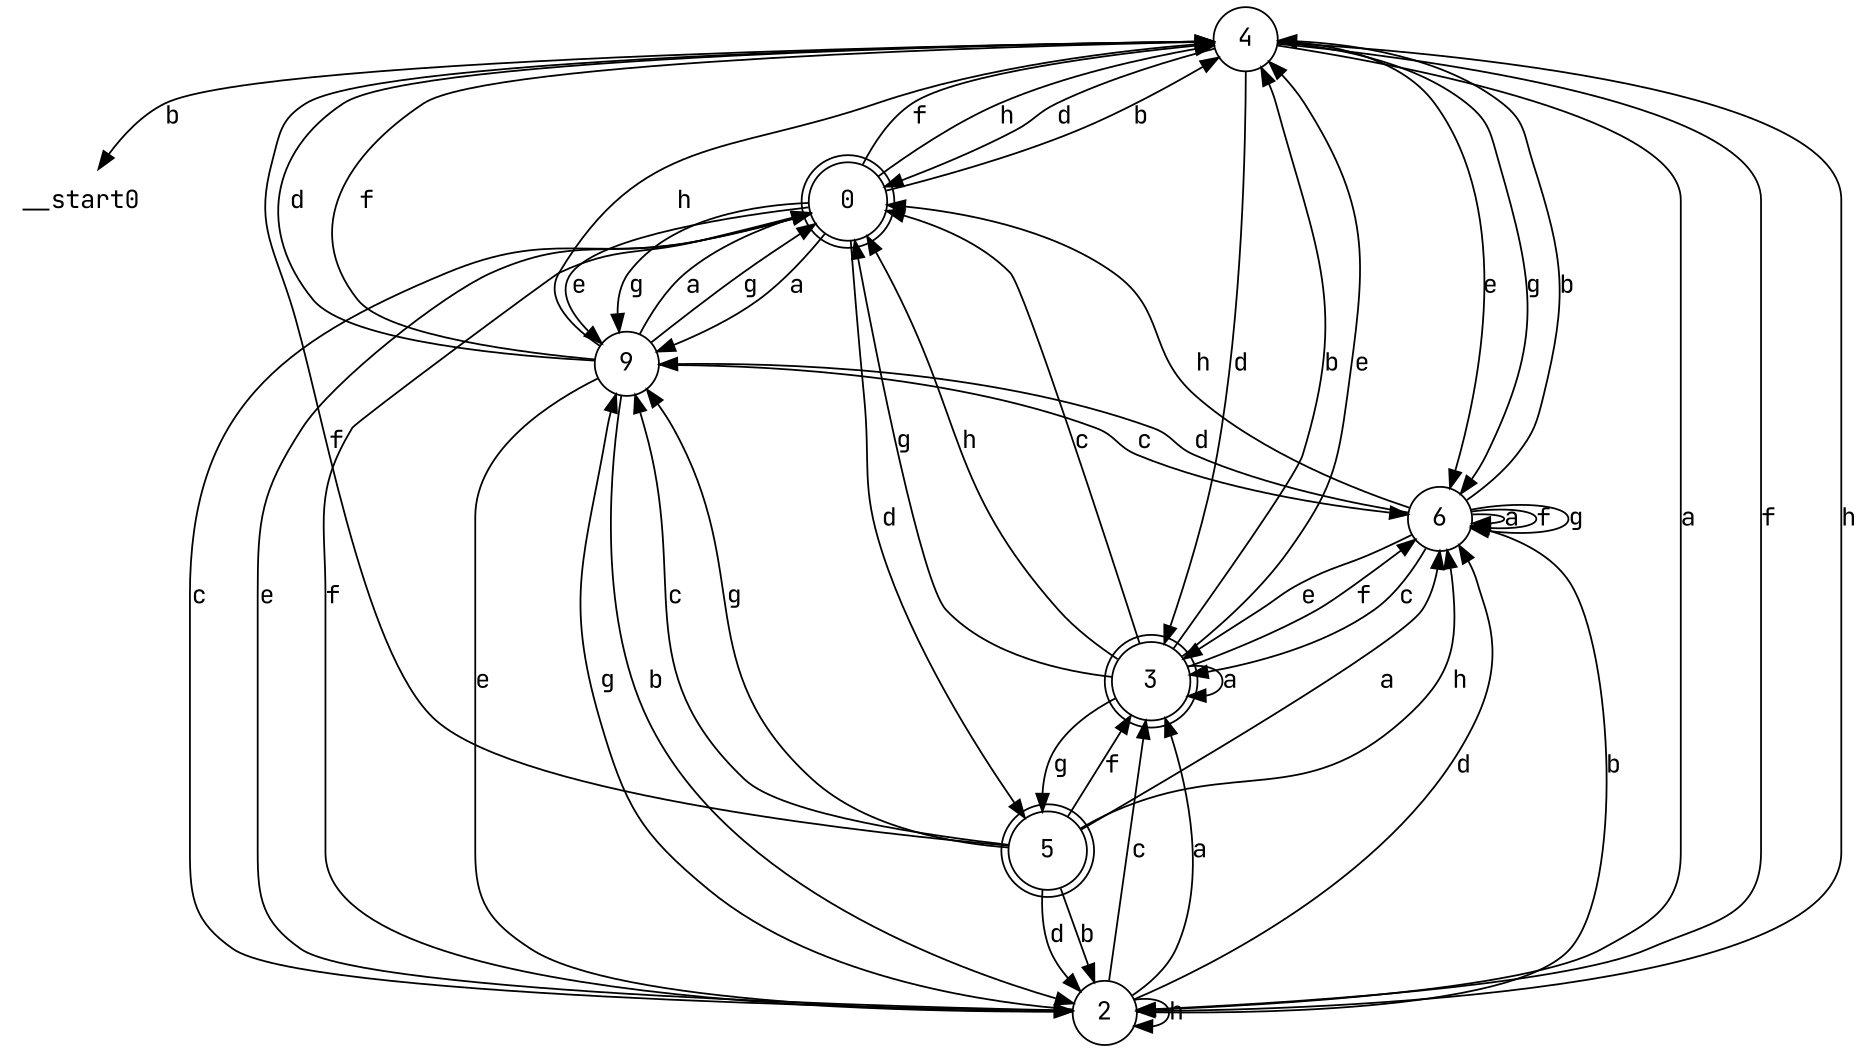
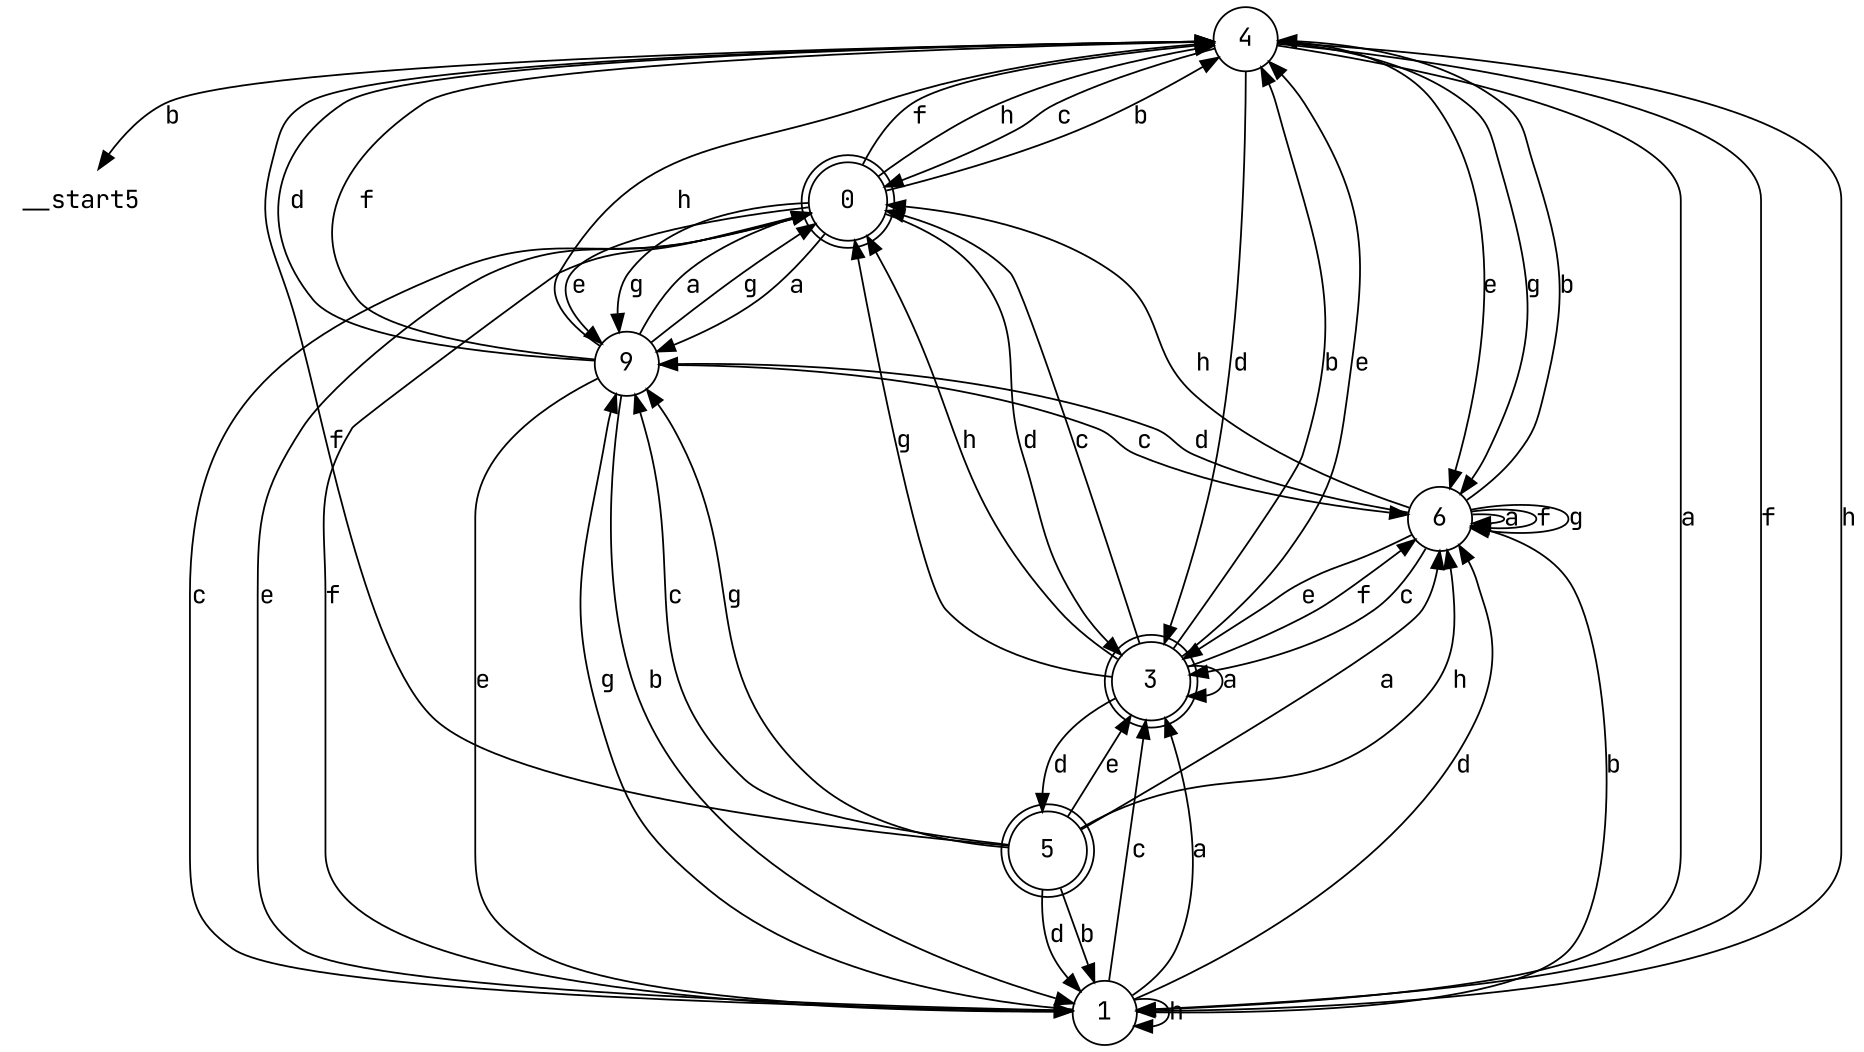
edge "4" -> "0": label "d" -> "c"
node "__start0": label "__start0" -> "__start5"
edge "0" -> "5": now "0" -> "3"
edge "3" -> "5": label "g" -> "d"
edge "5" -> "3": label "f" -> "e"
node "2": label "2" -> "1"
